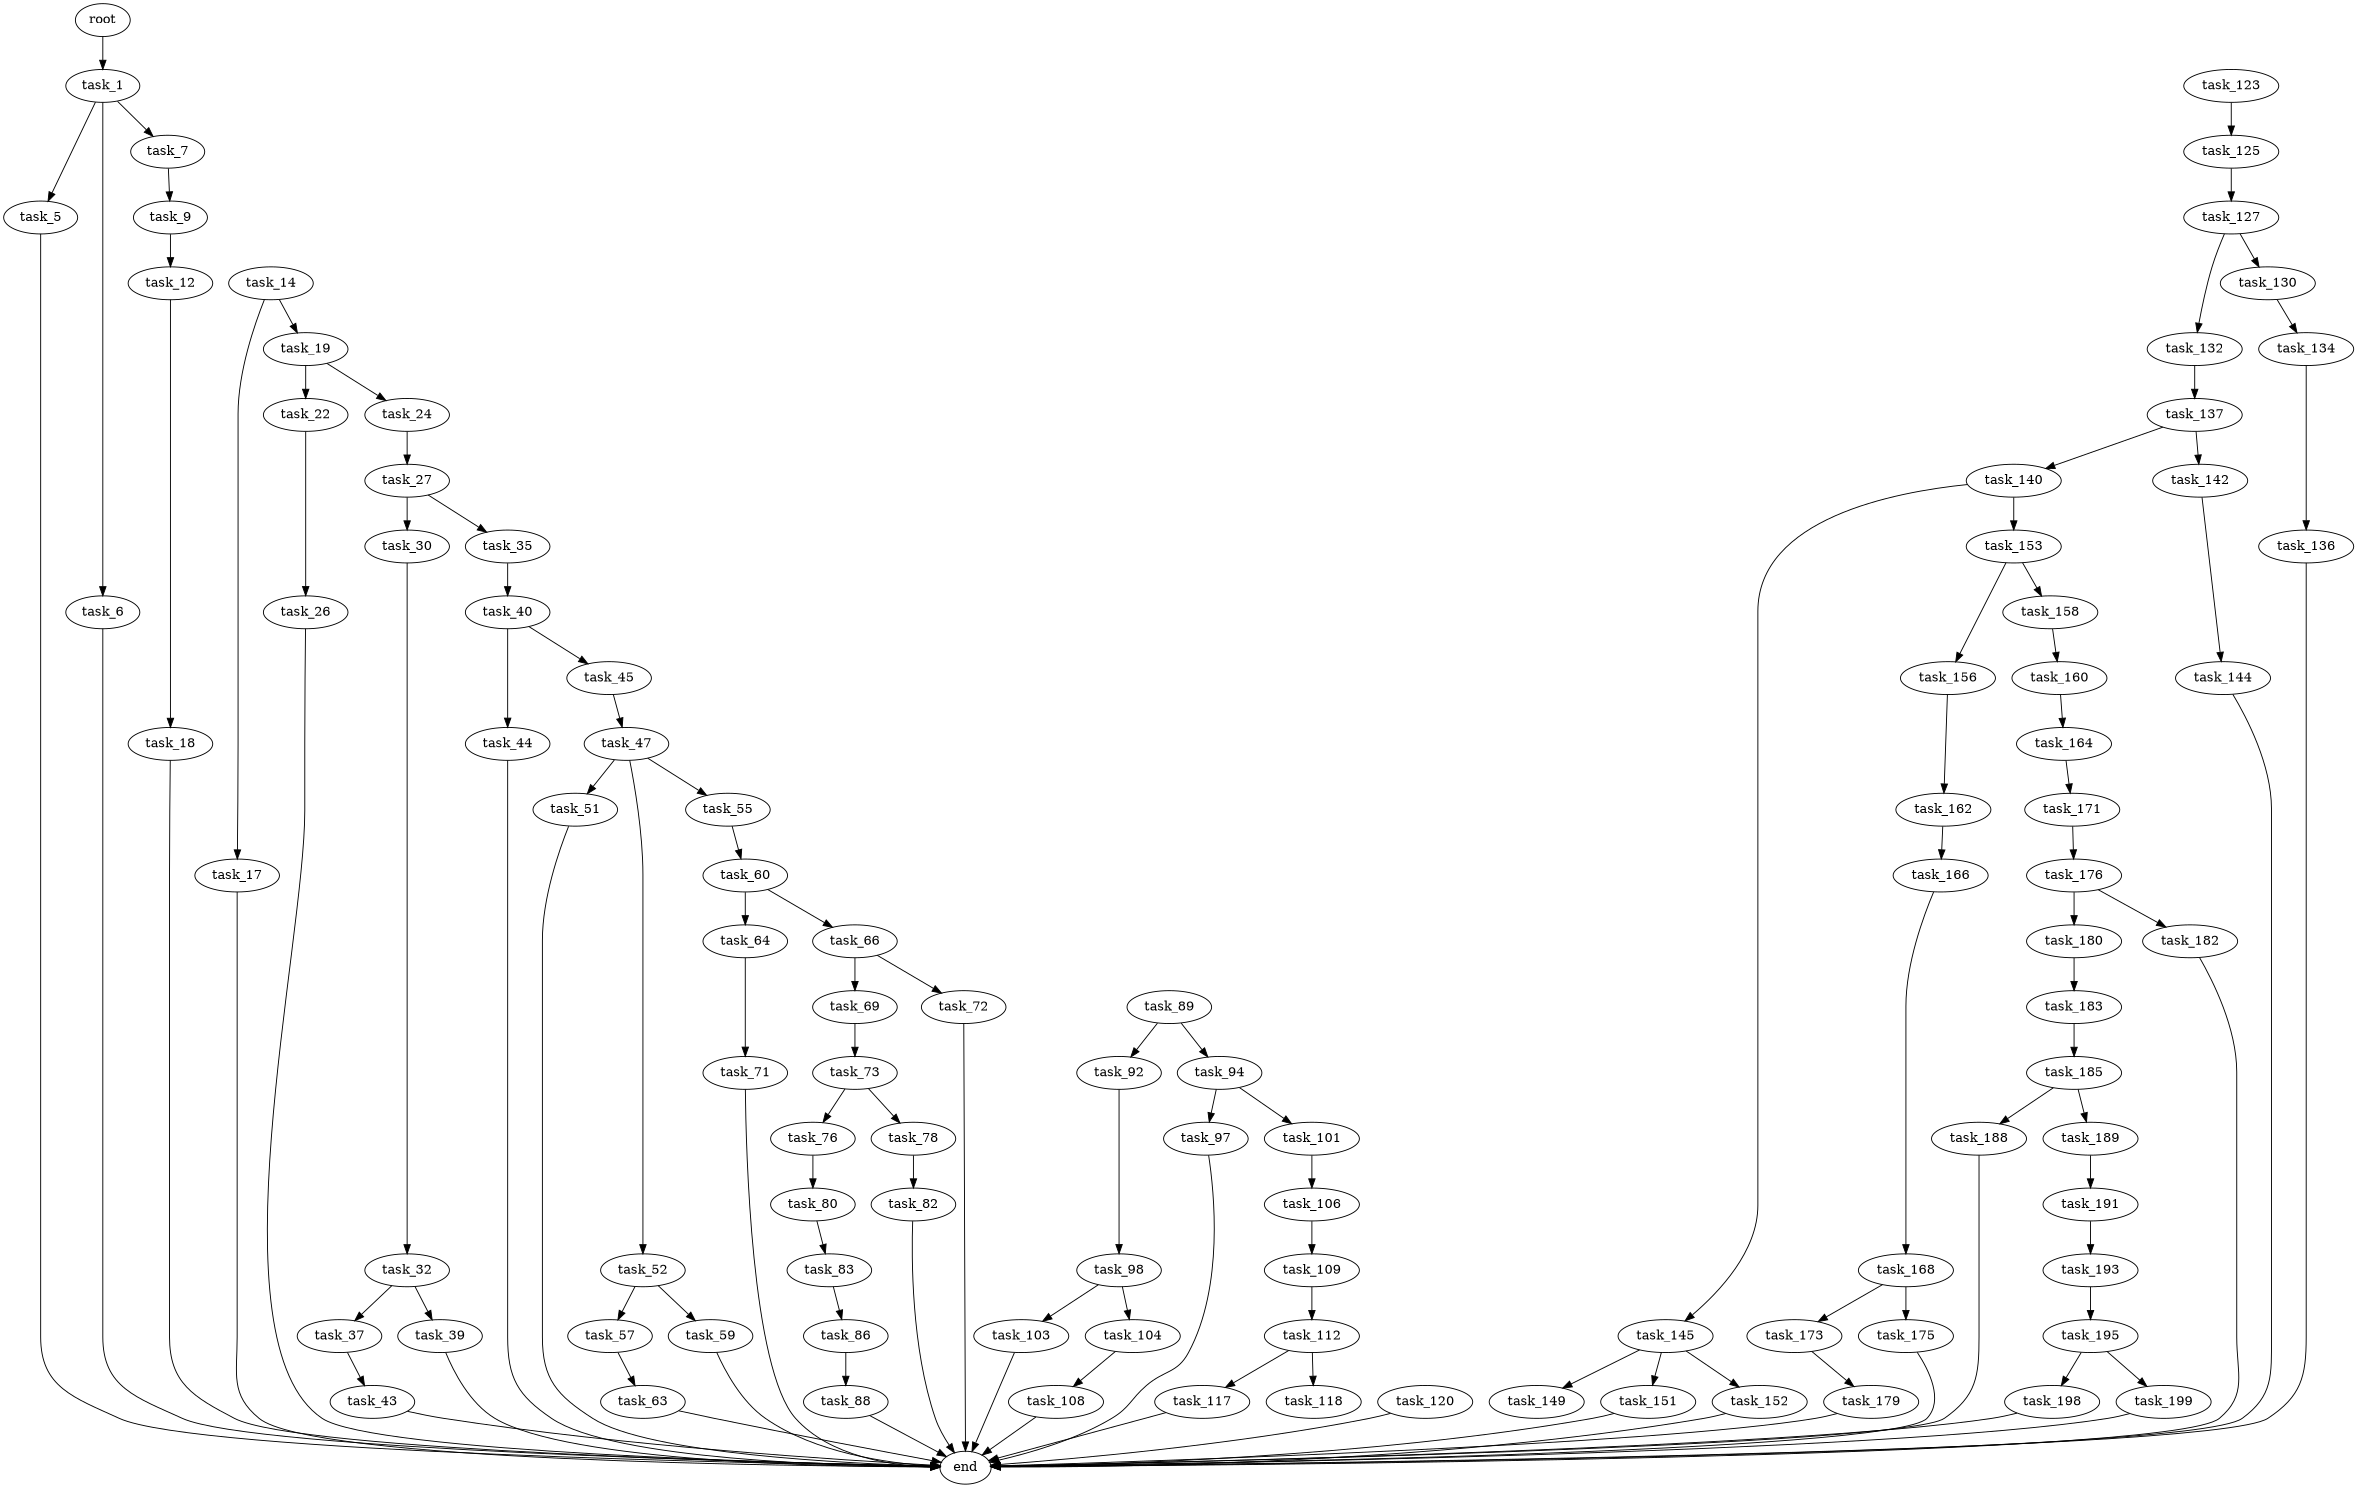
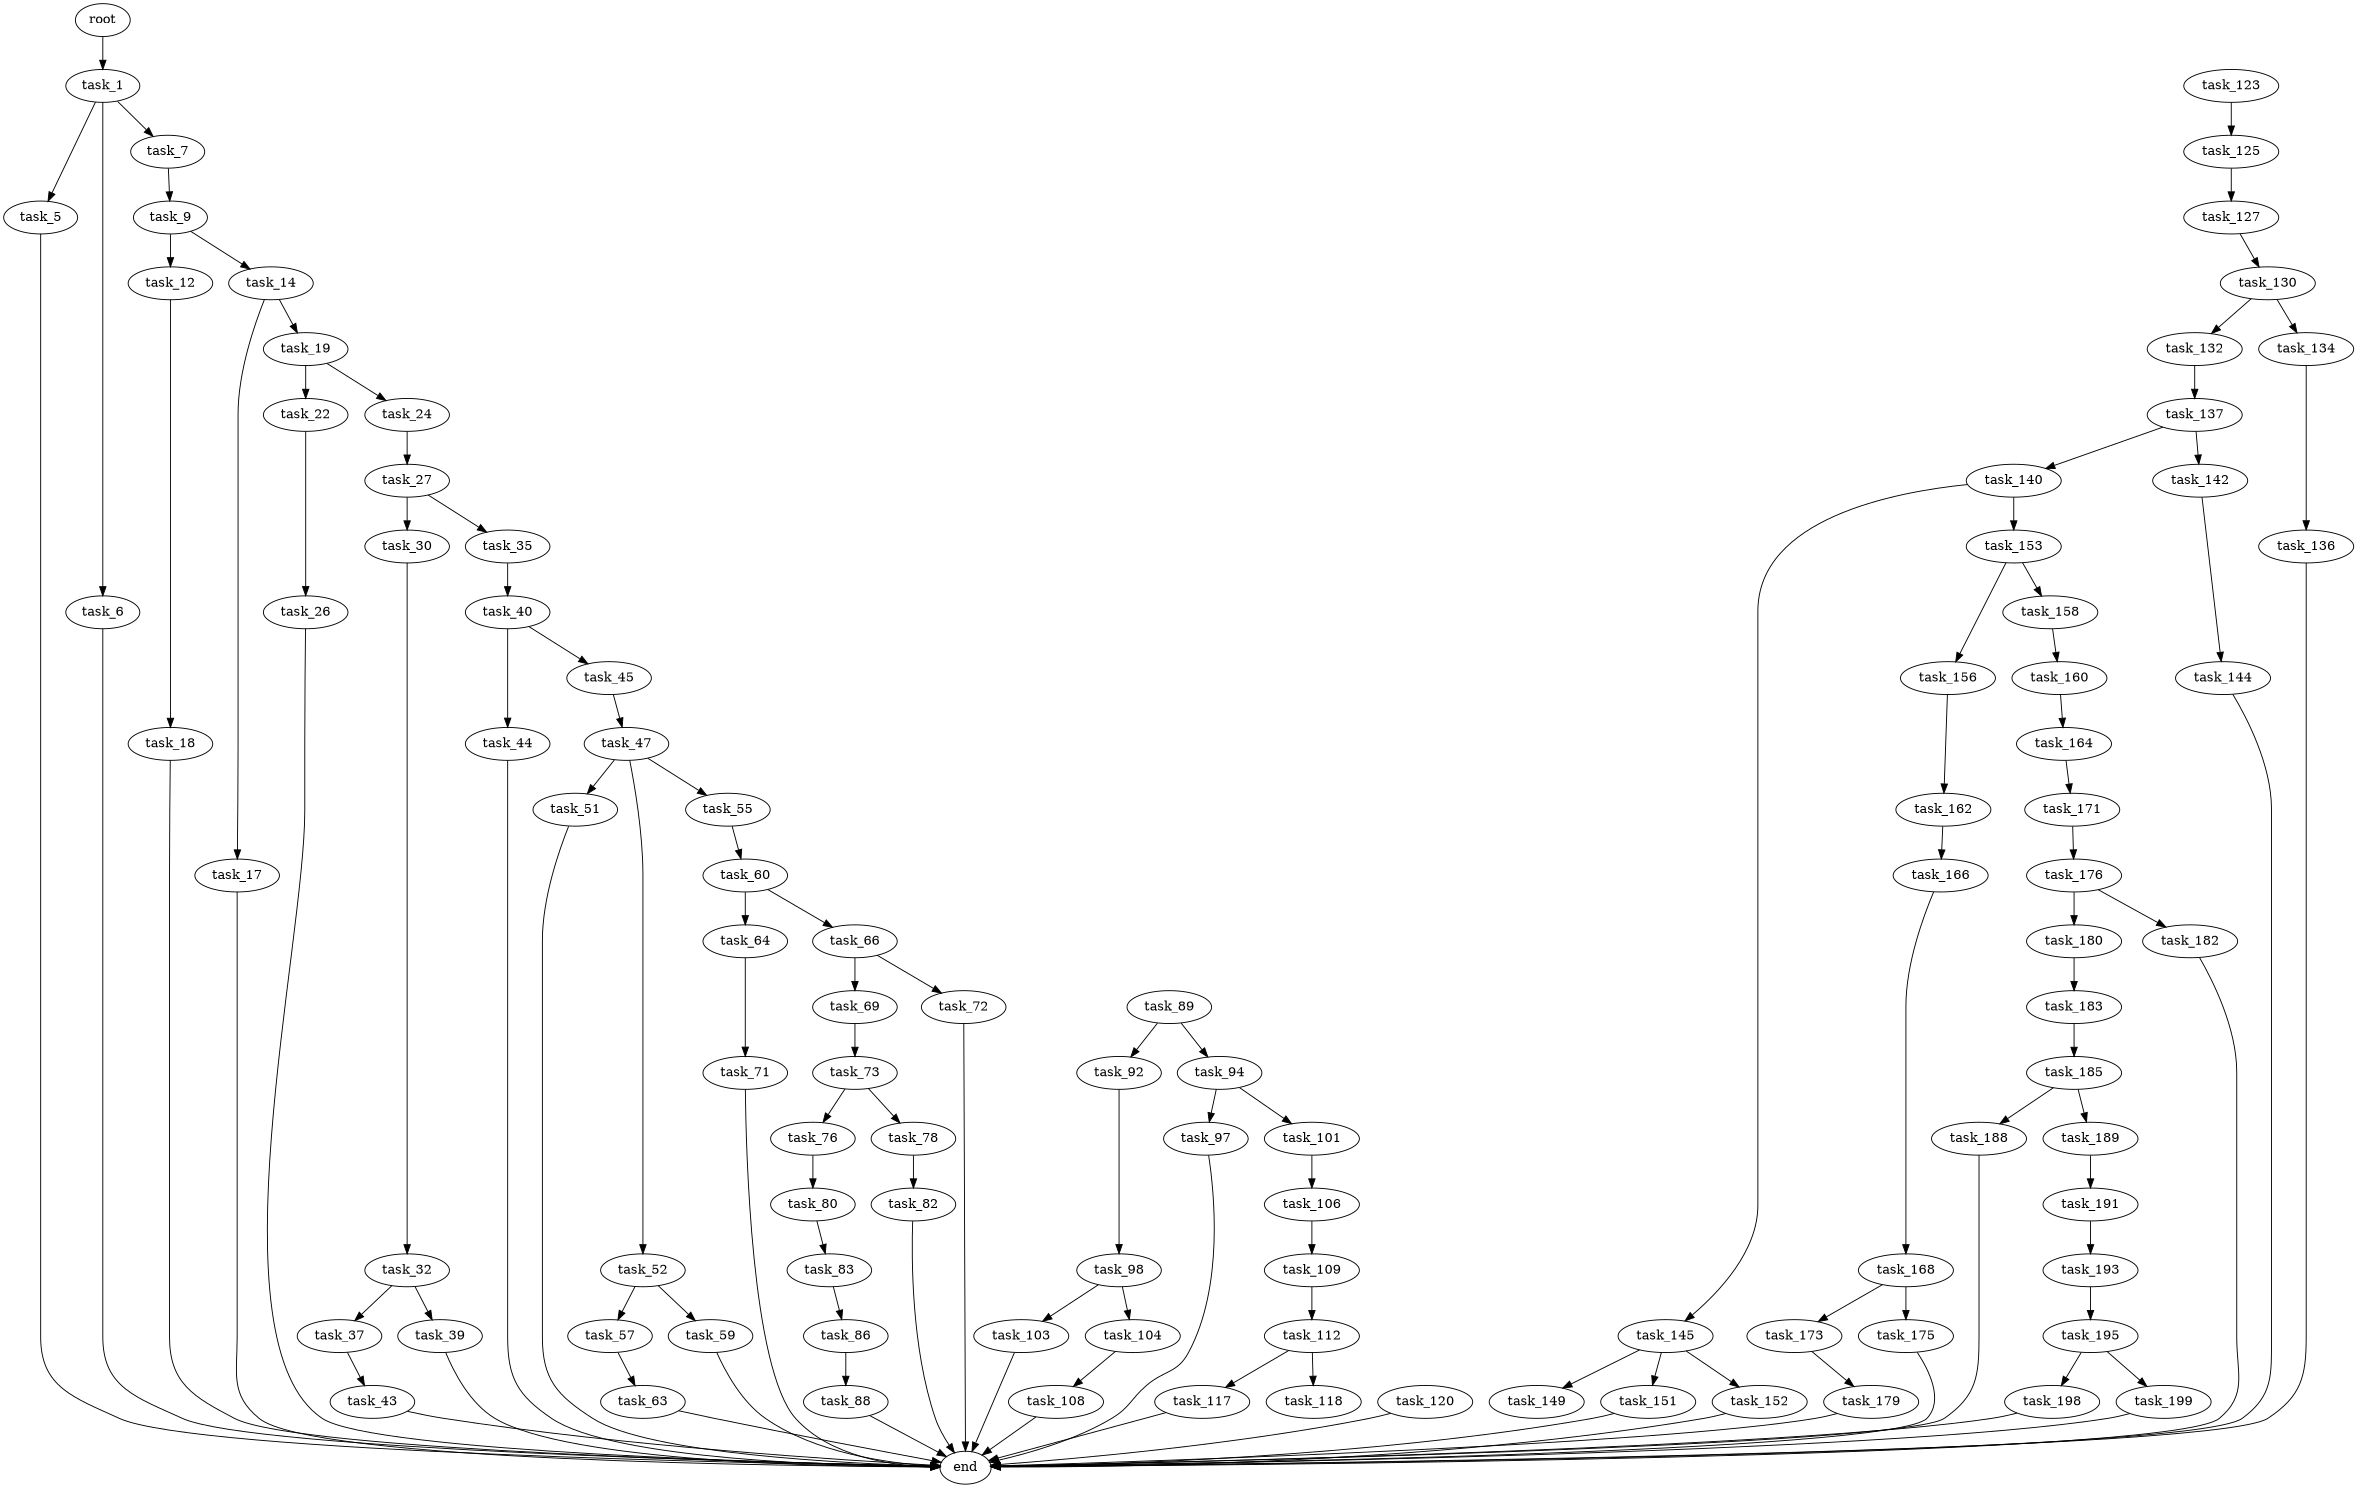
edge "task_9" -> "task_14": added
edge "task_127" -> "task_132": now "task_130" -> "task_132"
